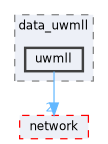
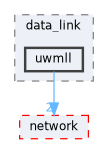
cluster "data_uwmll": label "data_uwmll" -> "data_link"
